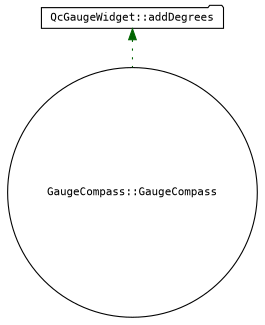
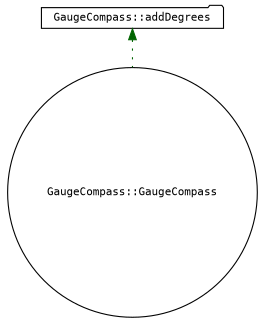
node "QcGaugeWidget::addDegrees": label "QcGaugeWidget::addDegrees" -> "GaugeCompass::addDegrees"
